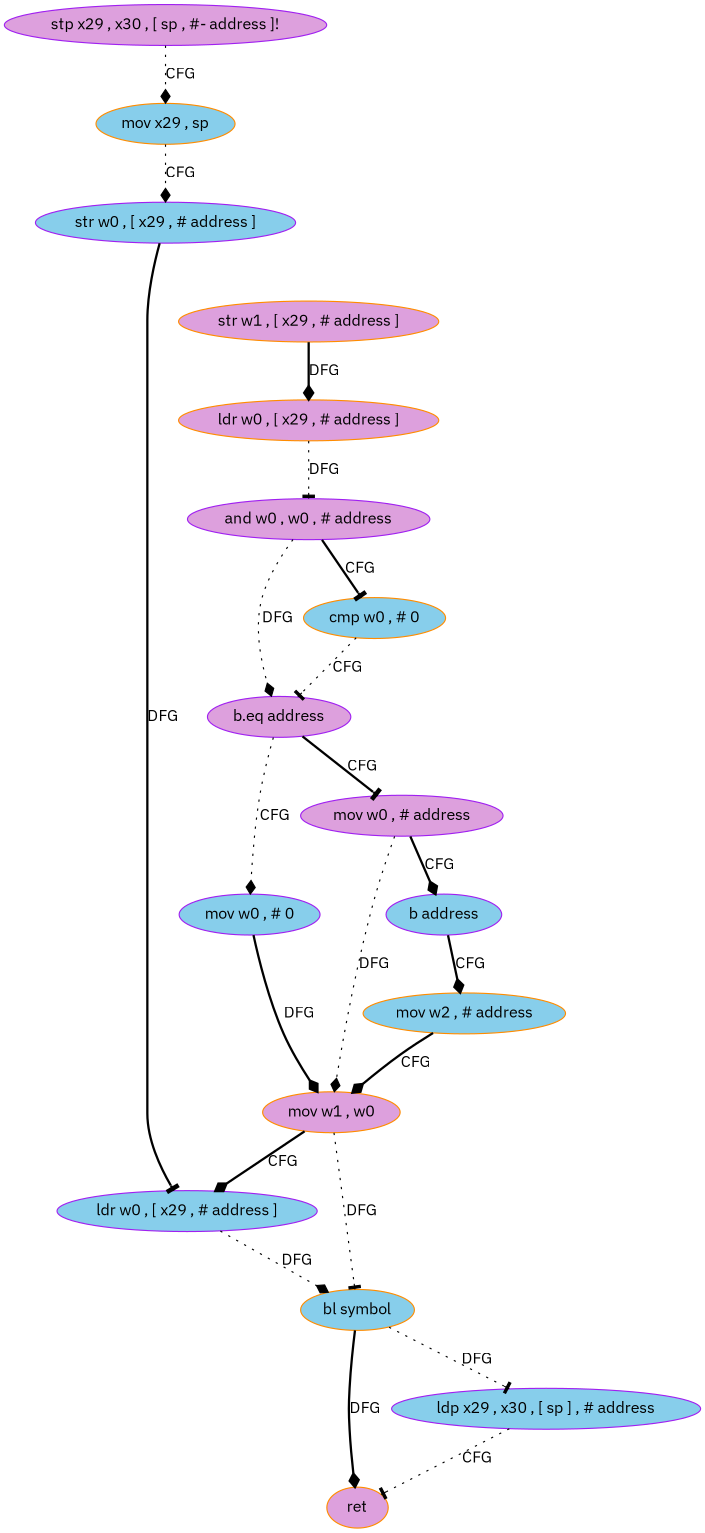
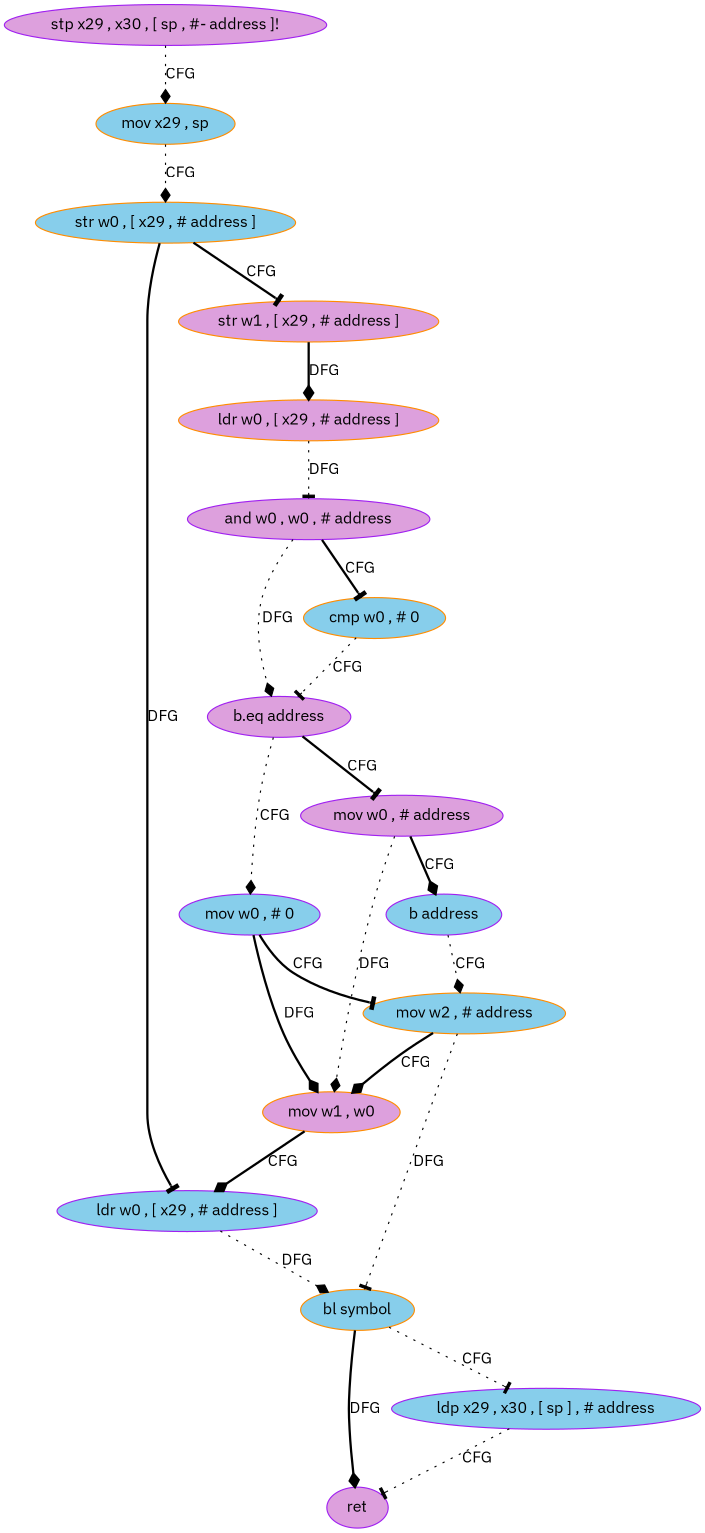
node "str w0 , [ x29 , # address ]": color purple -> darkorange
edge "str w0 , [ x29 , # address ]" -> "str w1 , [ x29 , # address ]": added, label "CFG"
edge "b address" -> "mov w2 , # address": style bold -> dotted
edge "mov w0 , # 0" -> "mov w2 , # address": added, label "CFG"
edge "mov w1 , w0" -> "bl symbol": now "mov w2 , # address" -> "bl symbol"
edge "bl symbol" -> "ldp x29 , x30 , [ sp ] , # address": label "DFG" -> "CFG"
node "ret": color darkorange -> purple
